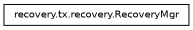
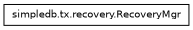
node "recovery.tx.recovery.RecoveryMgr": label "recovery.tx.recovery.RecoveryMgr" -> "simpledb.tx.recovery.RecoveryMgr"
